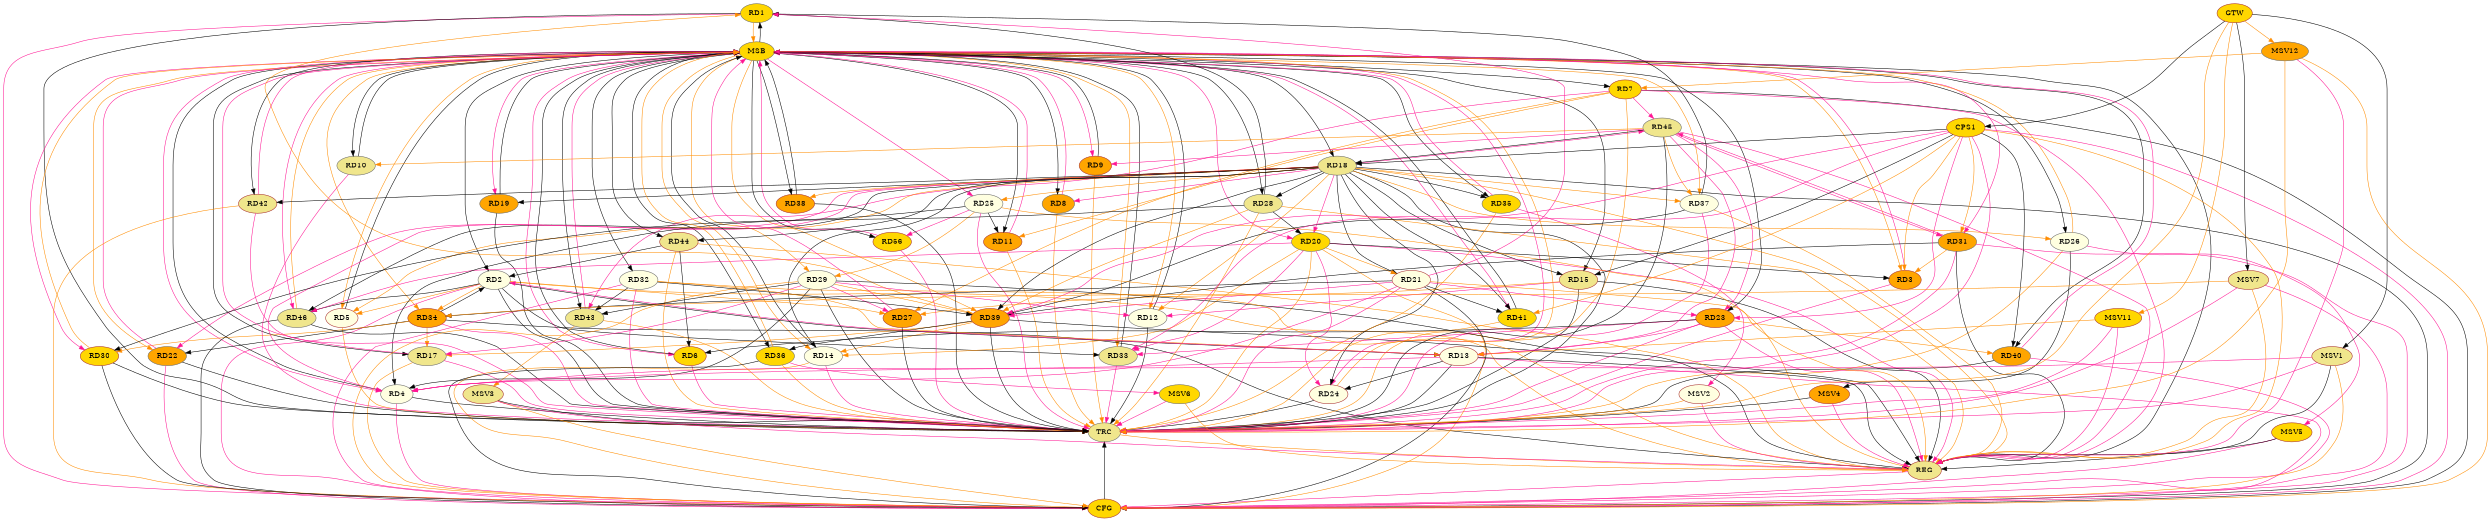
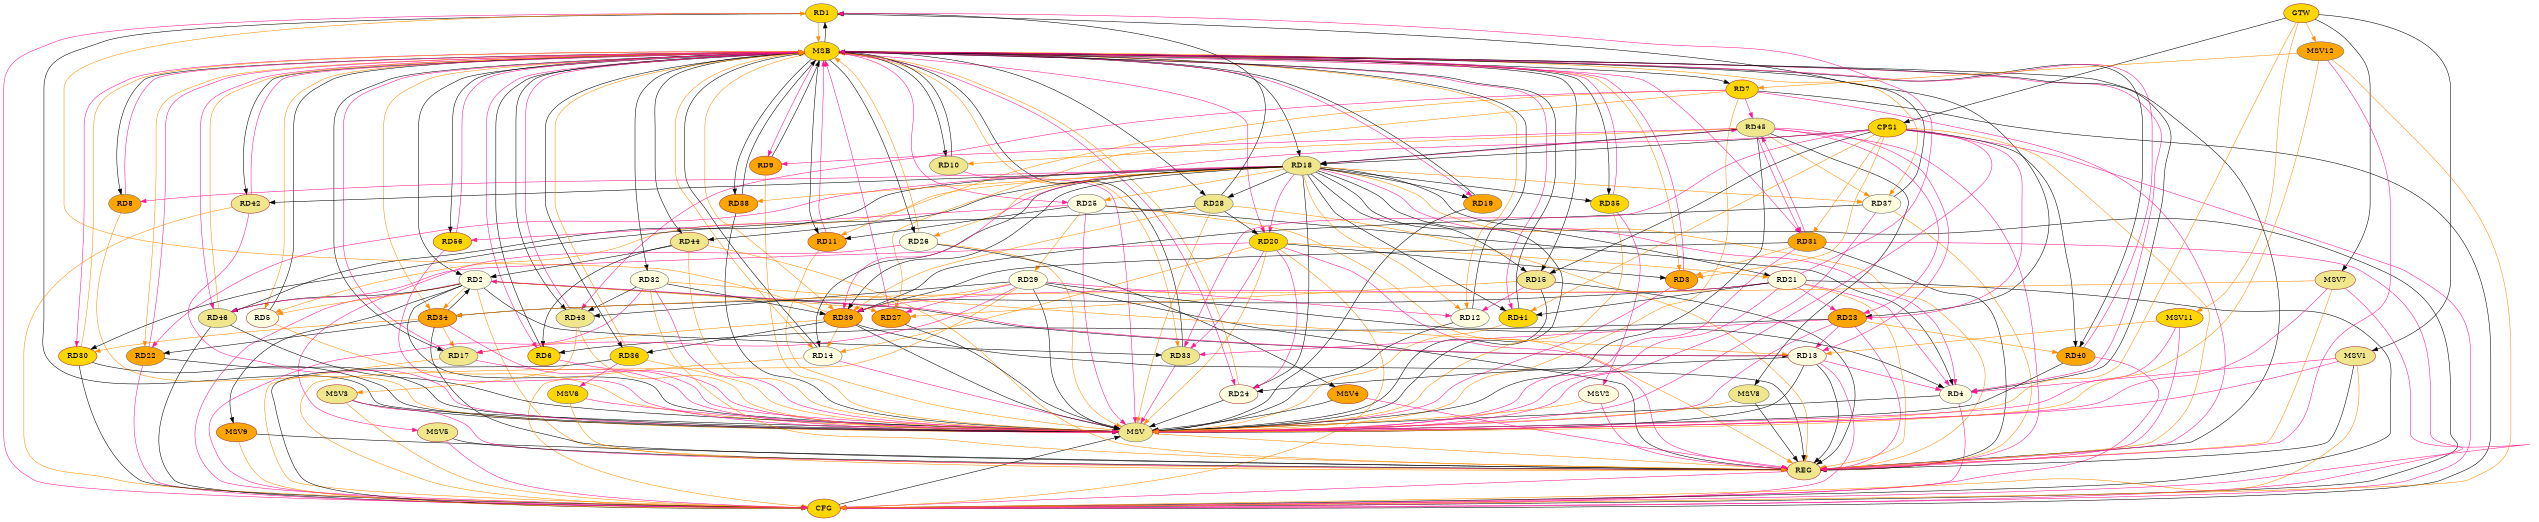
edge "MSB" -> "RD29": removed
node "MSV8": added
node "MSV9": added
node "TRC": label "TRC" -> "MSV"
node "MSV5": fillcolor gold -> khaki
